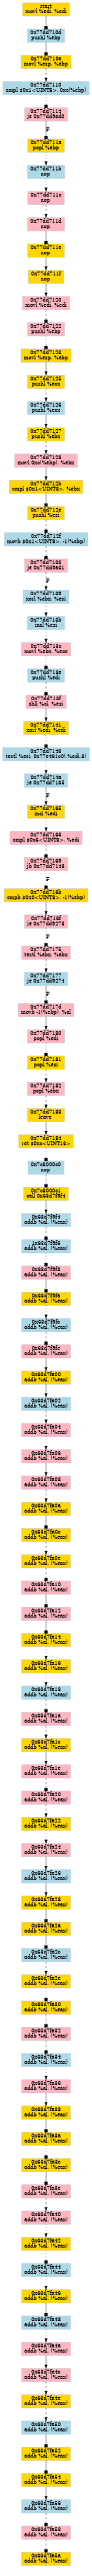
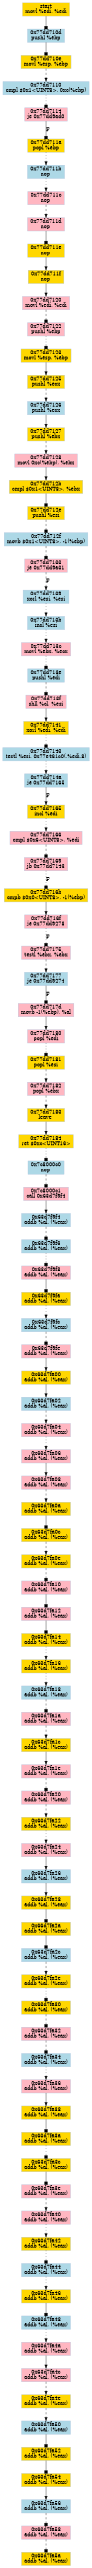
node "0x77dd7139 xorl %ebx, %esi": label "0x77dd7139 xorl %ebx, %esi" -> "0x77dd7139 xorl %esi, %esi"
node "0x7c8000c1 call 0x63d7f9f4": fillcolor gold -> lightpink
node "1x63d7f9f6 addb %al, (%eax)": label "1x63d7f9f6 addb %al, (%eax)" -> "0x63d7f9f6 addb %al, (%eax)"
